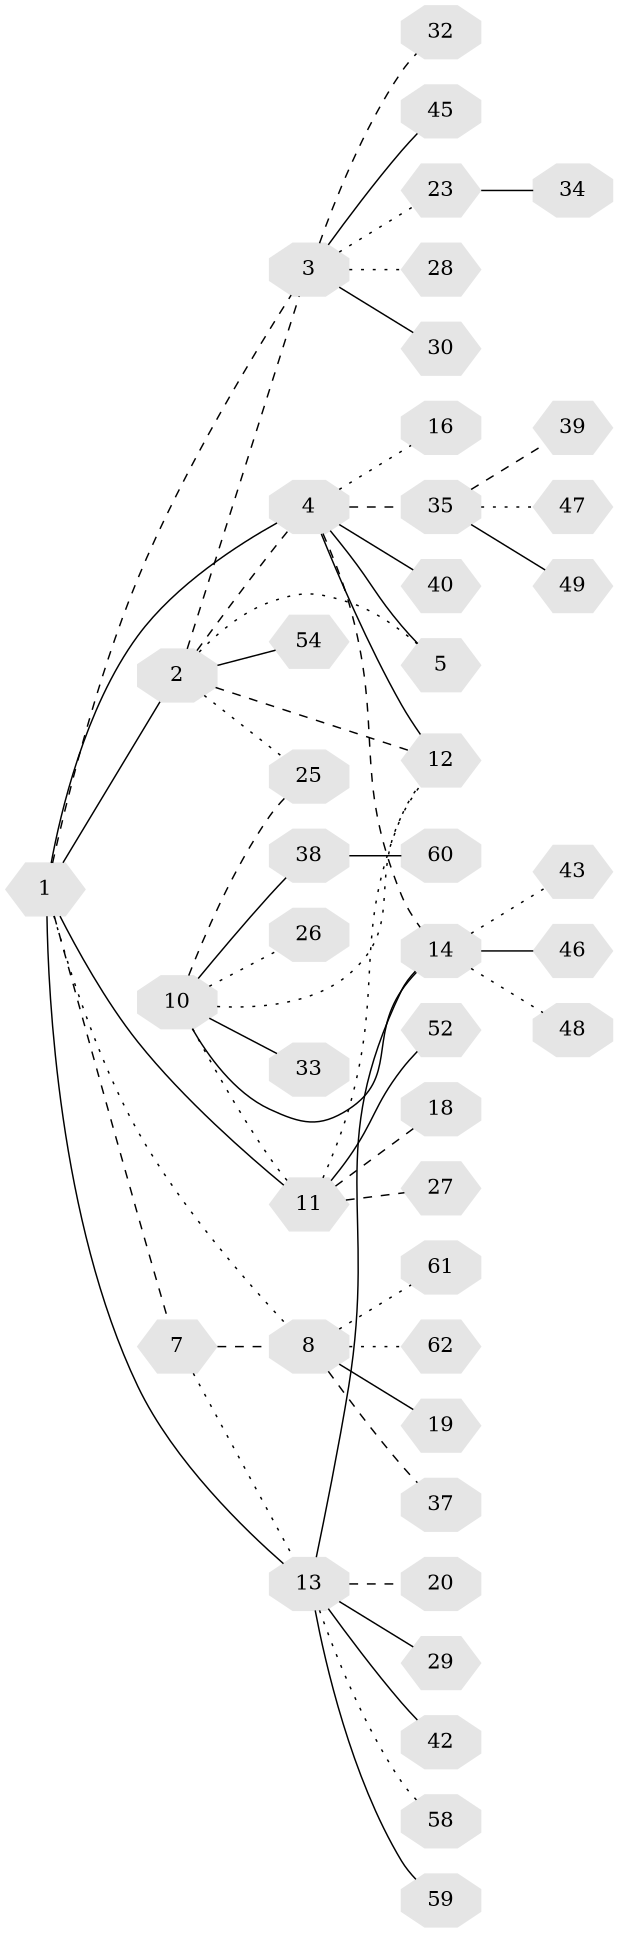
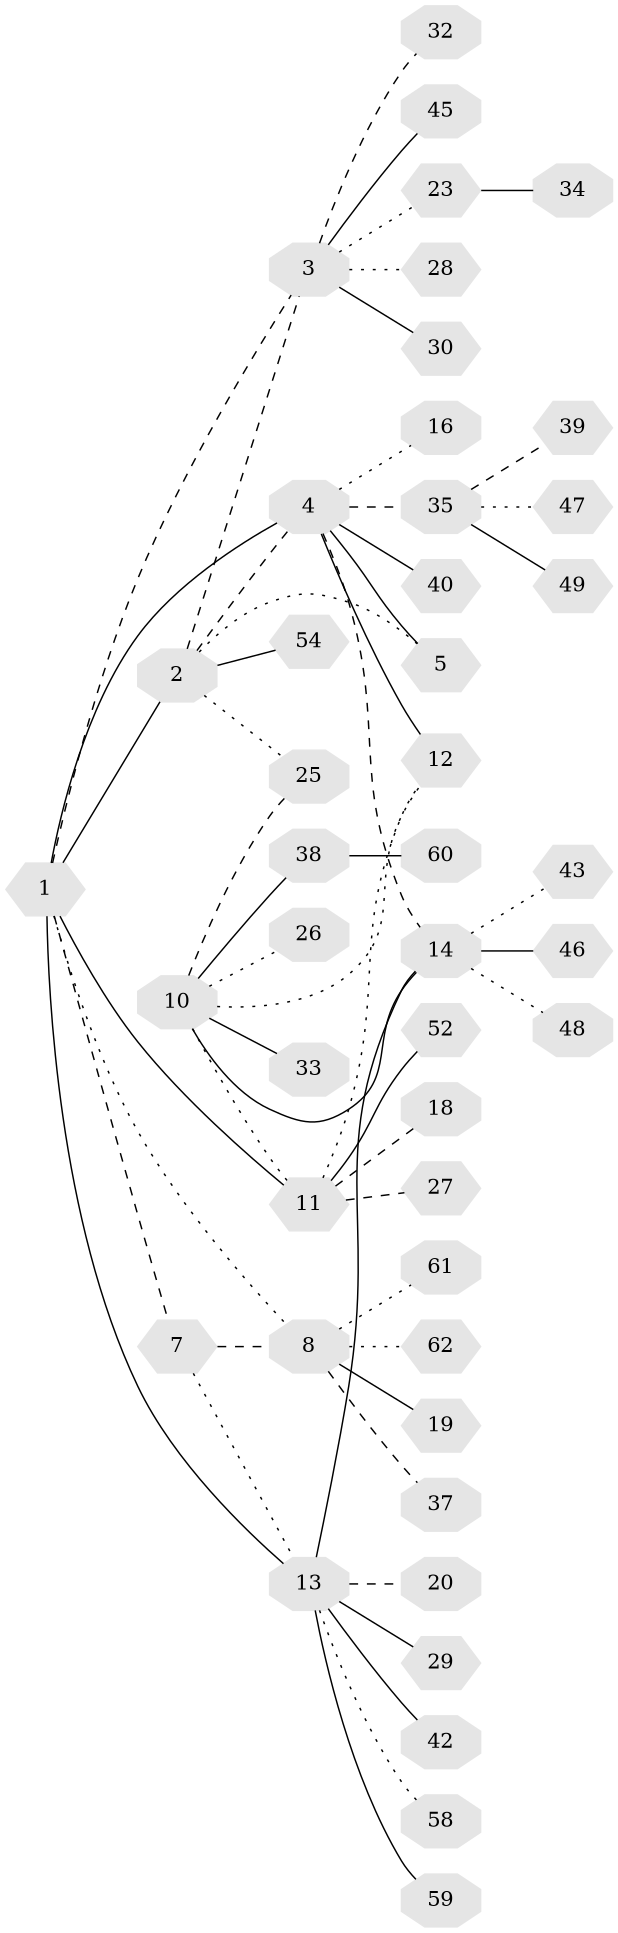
edge "2" -- "12": removed
